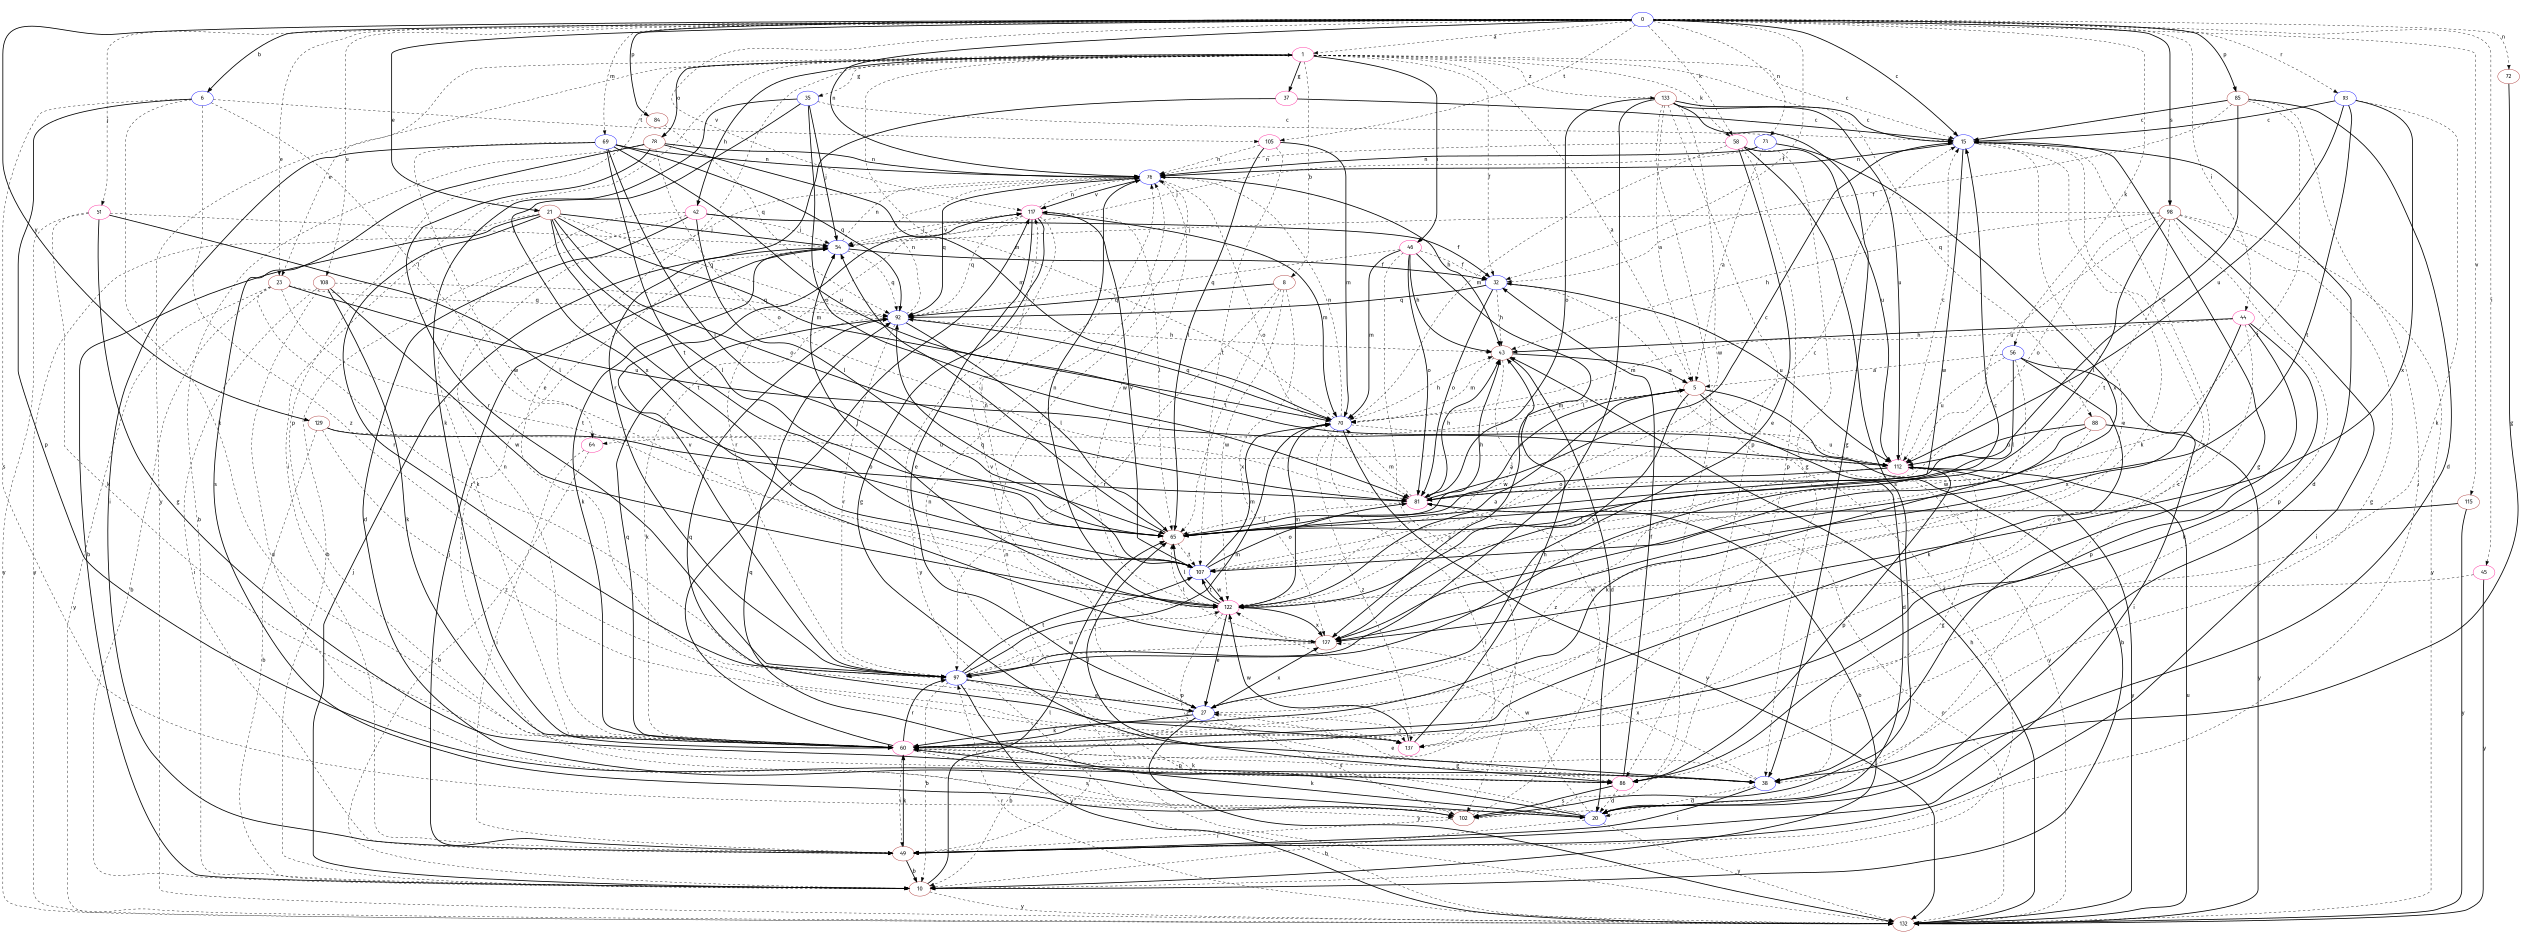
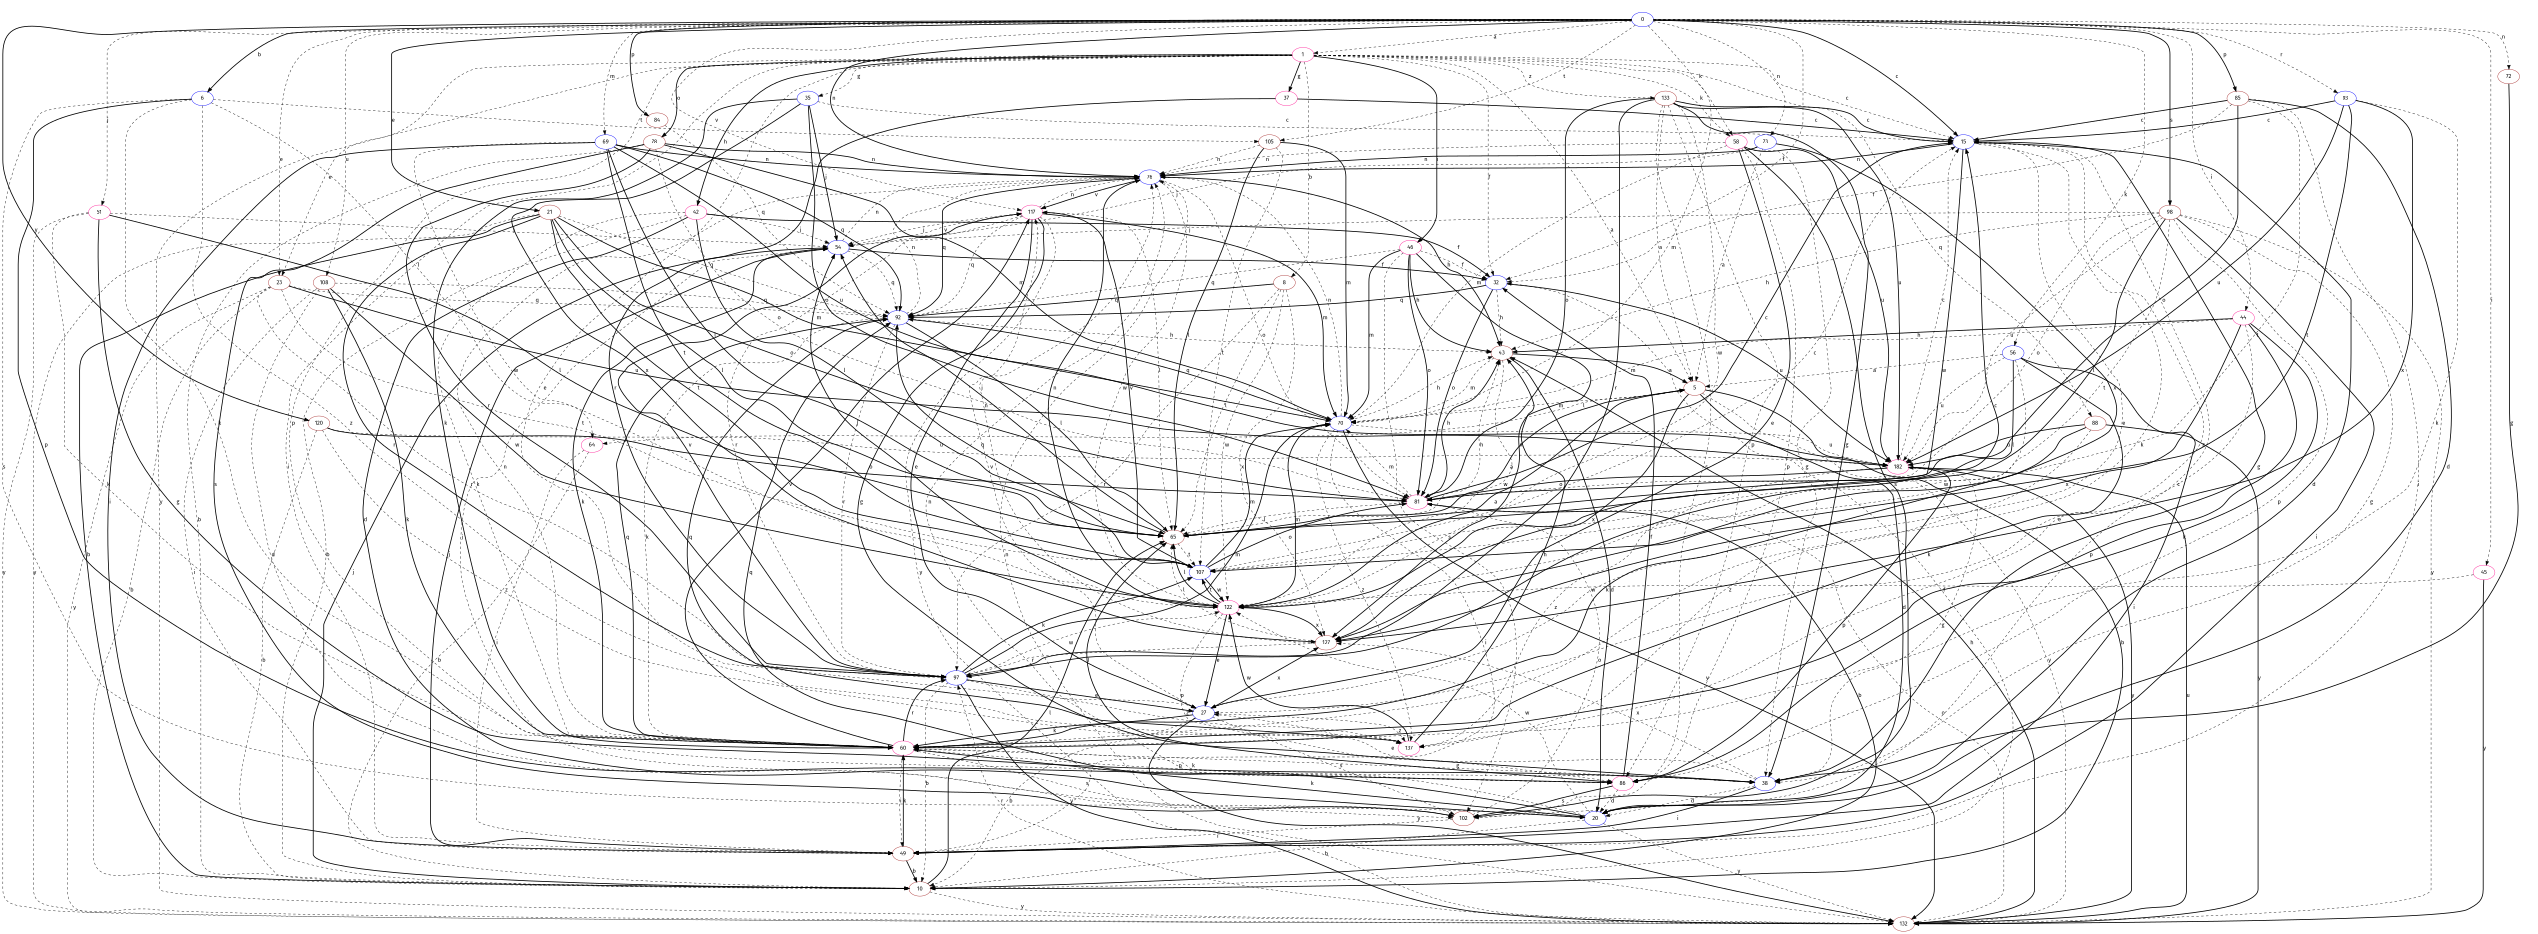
node "105": color deeppink -> brown
edge "70" -> "1": reversed
edge "21" -> "54": removed, label "j"
node "129": label "129" -> "120"
node "112": label "112" -> "182"
node "115": removed
edge "65" -> "43": style bold -> dashed
edge "97" -> "107": label "t" -> "k"
